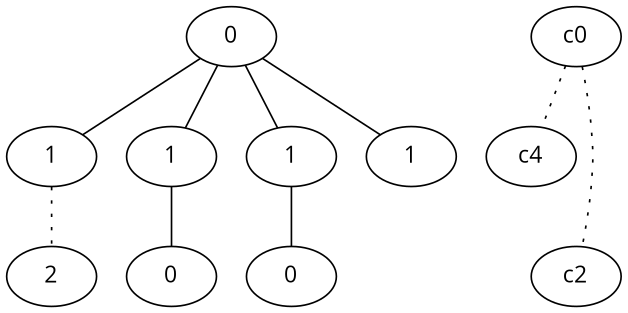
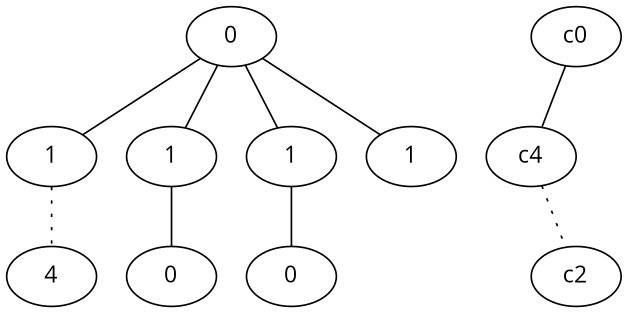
edge "c0" -- "c4": style dotted -> solid
edge "c0" -- "c2": now "c4" -- "c2"
node "2": label "2" -> "4"
